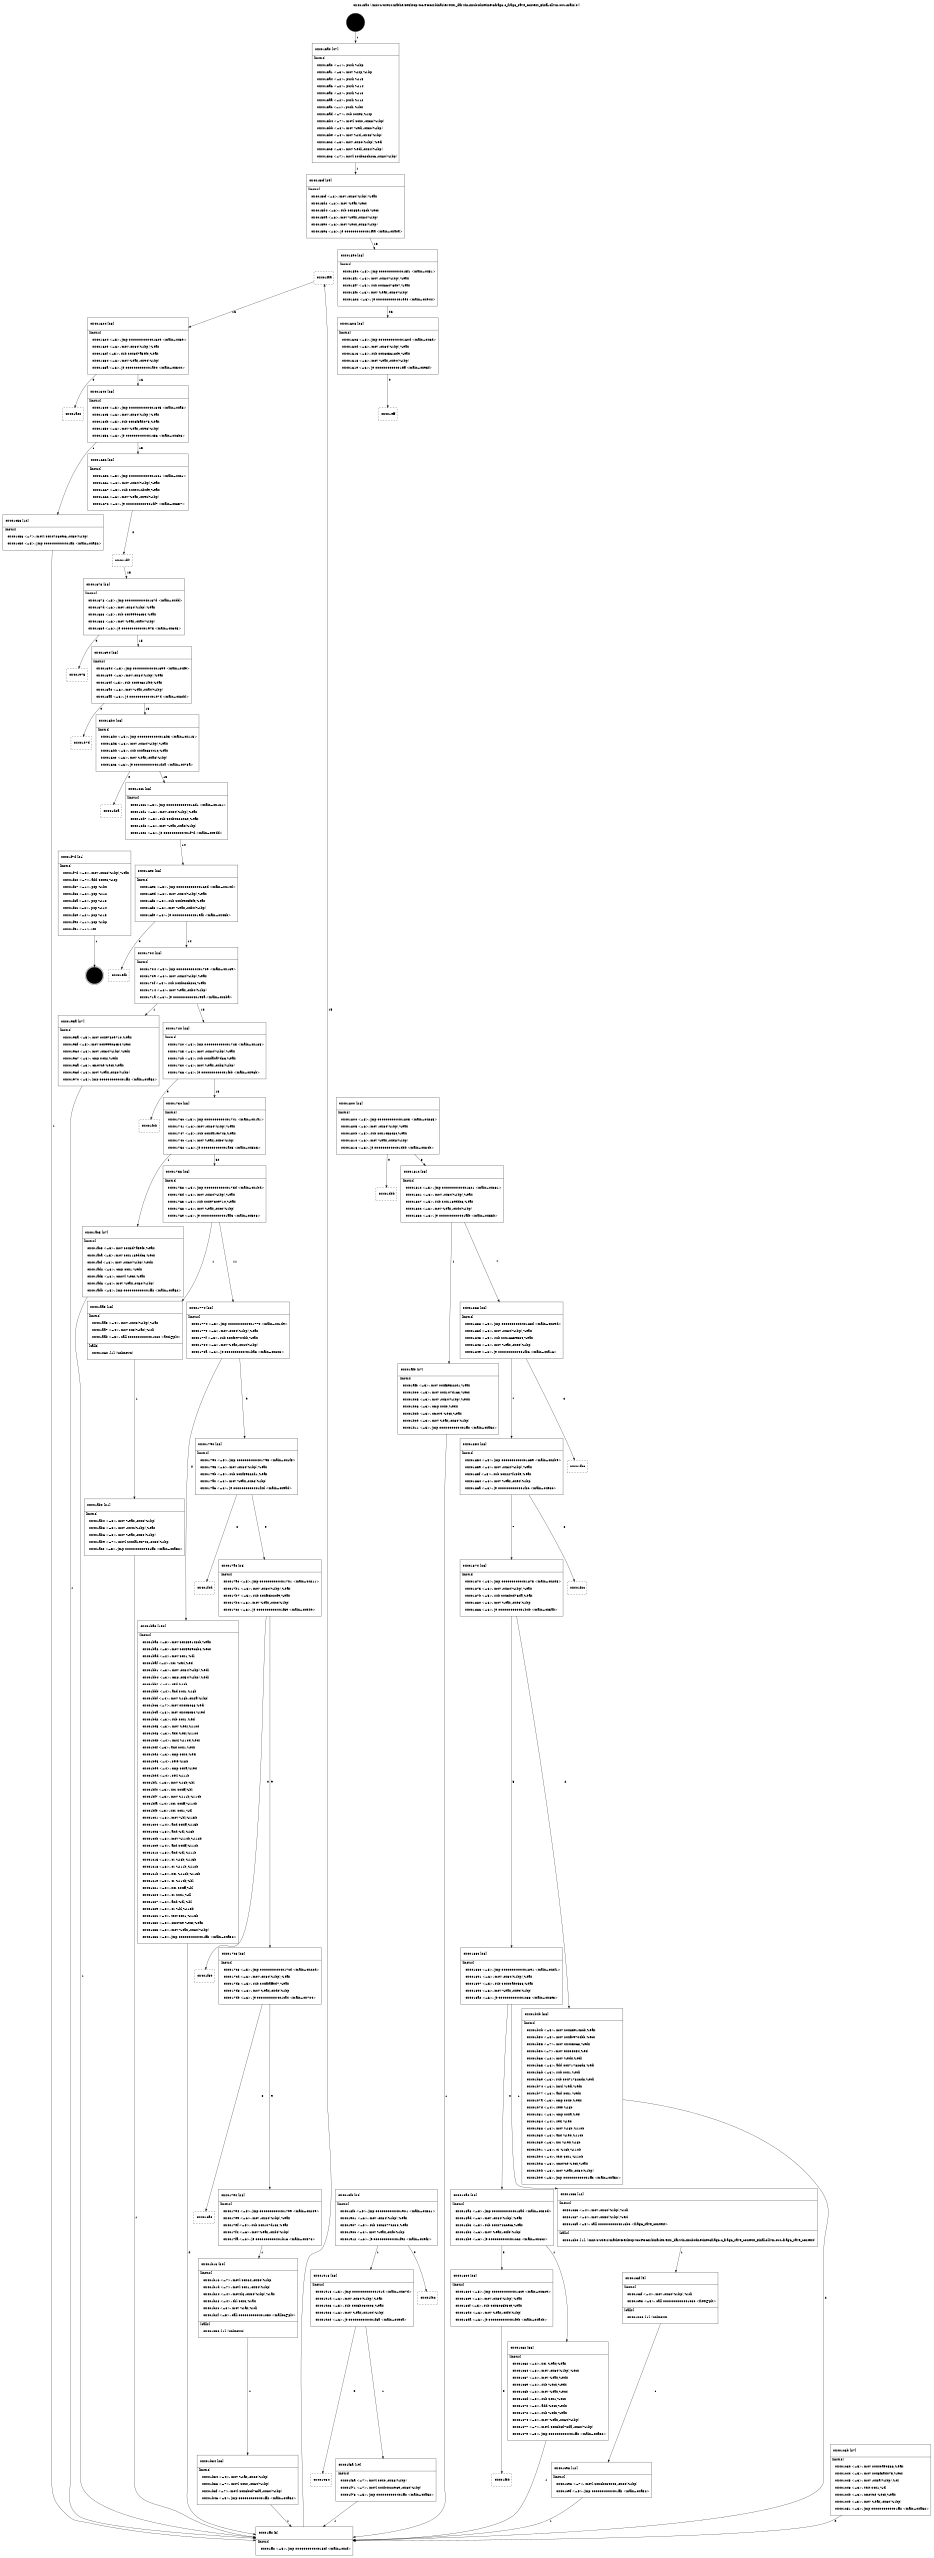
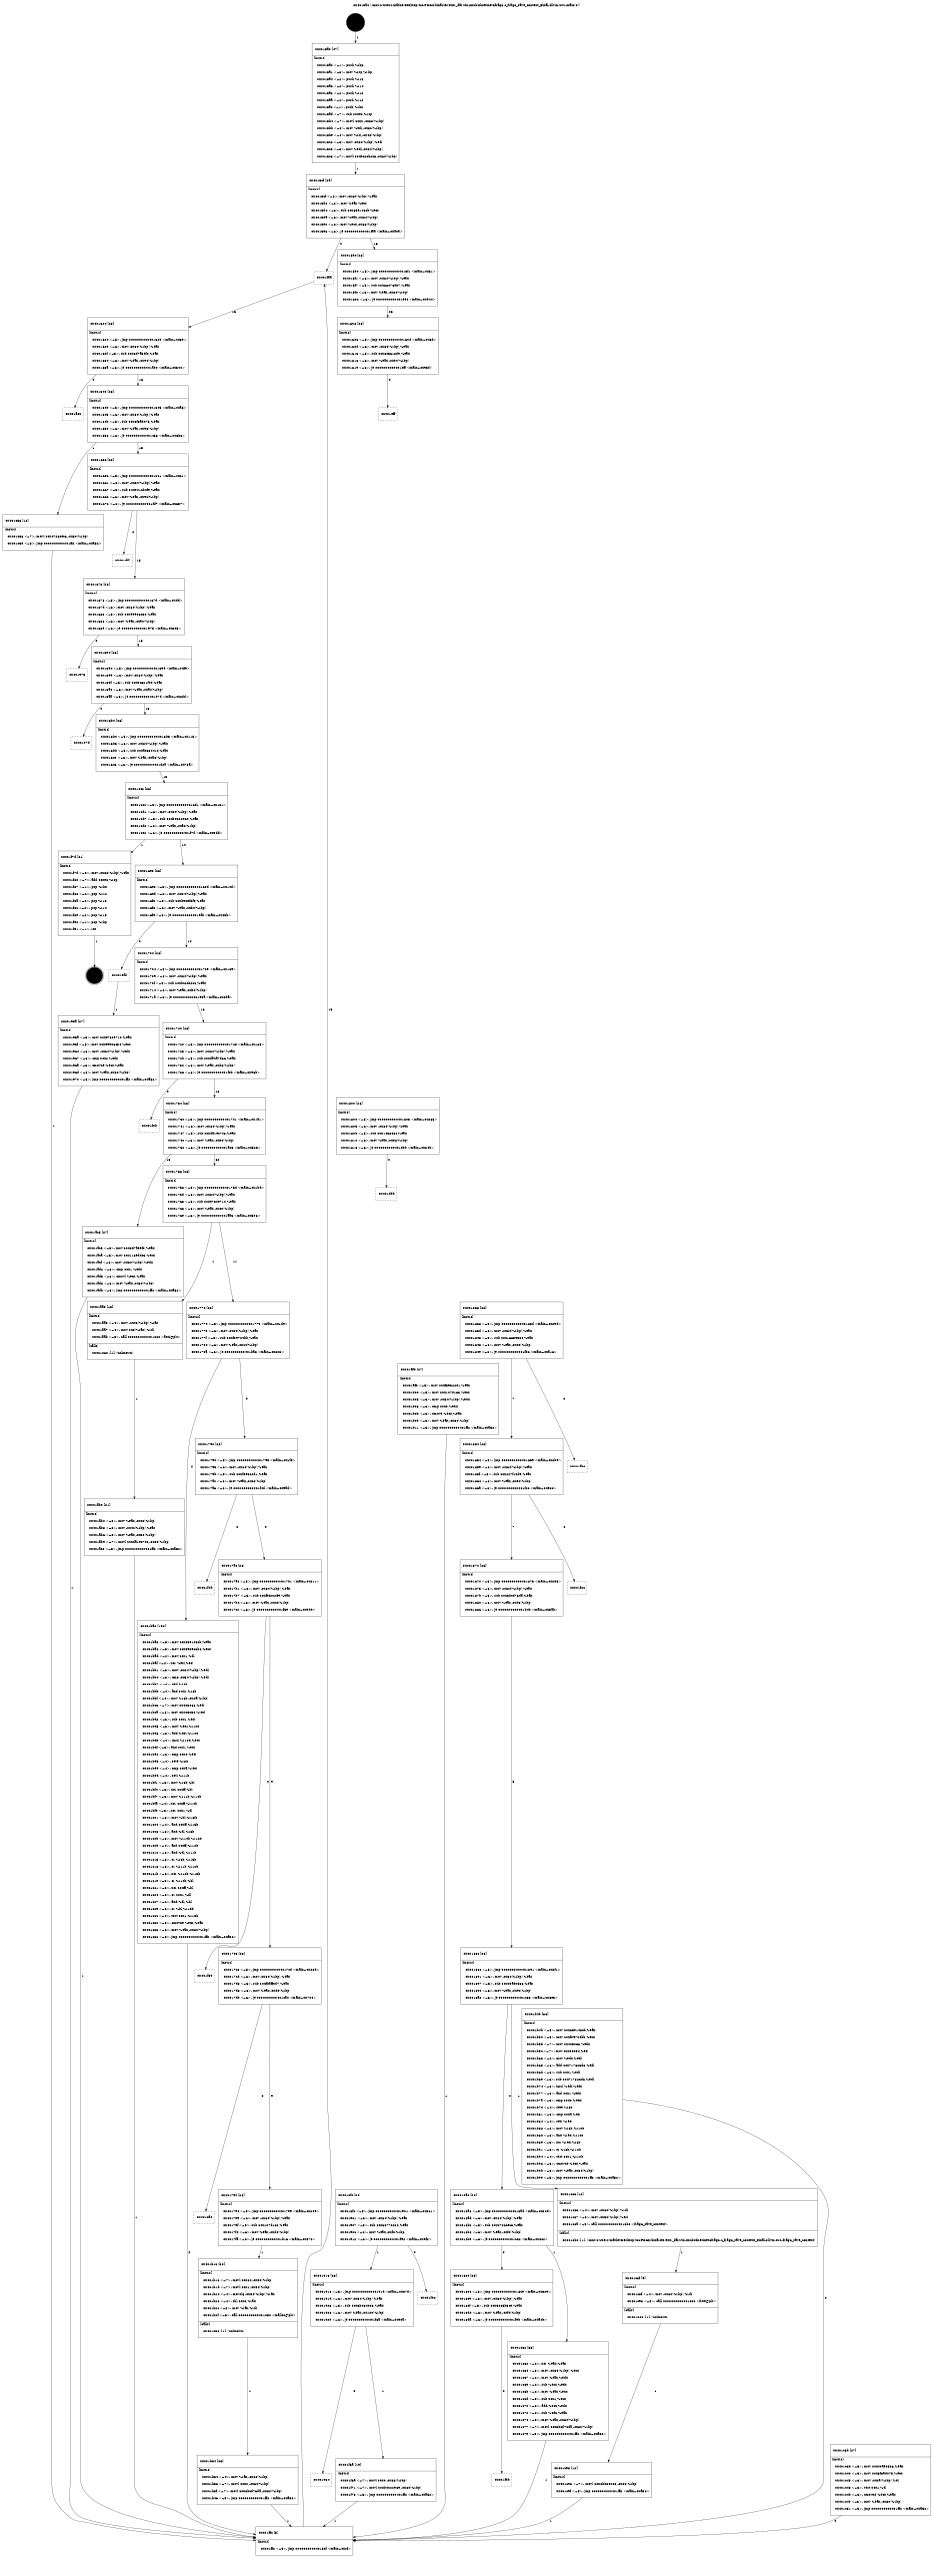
edge "0x4015cf [29]" -> "0x401faa": added, label "0"
edge "0x401df7" -> "0x401678 [28]": now "0x40165c [28]" -> "0x401678 [28]"
node "0x401d2a": removed
edge "0x4016cc [28]" -> "0x401f7d [21]": added, label "1"
edge "0x401704 [28]" -> "0x40195a [27]": now "0x4019fb" -> "0x40195a [27]"
edge "0x40173c [28]" -> "0x401ac5 [27]": label " 1" -> " 13"
node "0x40181c [28]": removed
edge "0x401870 [28]" -> "0x401b4b [88]": removed, label "2"
